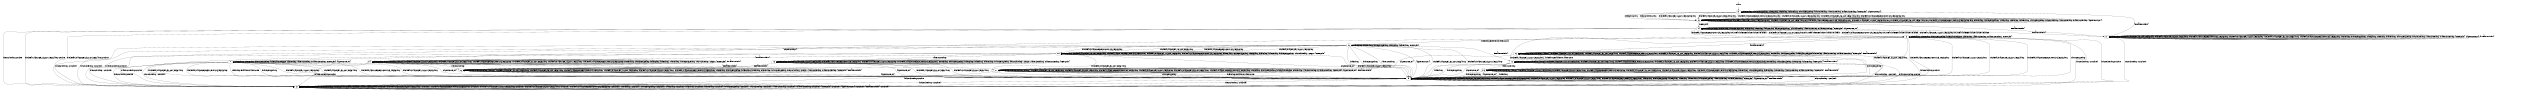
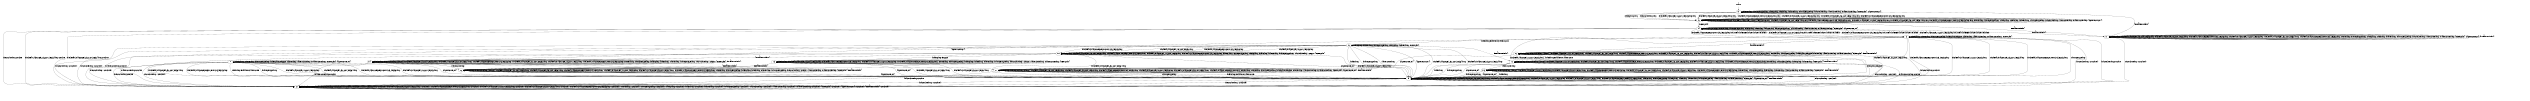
edge "s5" -> "s7": now "s5" -> "s14"
edge "s10" -> "s15": label "VldNewConID_long/ " -> "hndPing_long/PingACK "
edge "s6" -> "s9": label "hndUnxpFrType_long/ " -> "initPing_long/PingACK "
